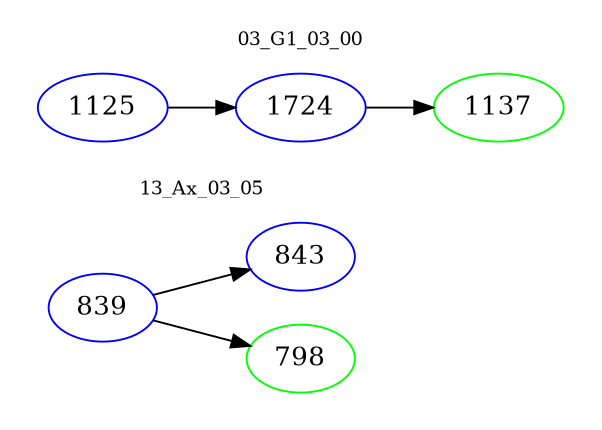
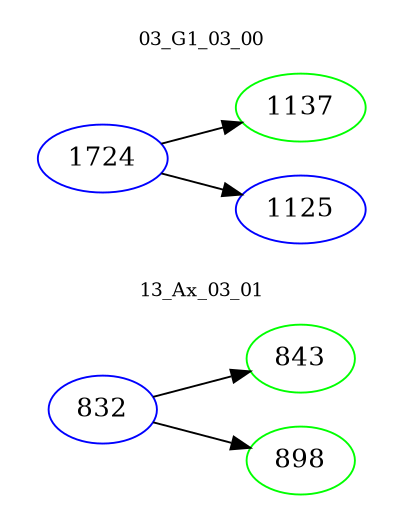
edge "1125" -> "1724": reversed
cluster "13_Ax_03_05": label "13_Ax_03_05" -> "13_Ax_03_01"
node "843": color blue -> green
node "839": label "839" -> "832"
node "798": label "798" -> "898"
